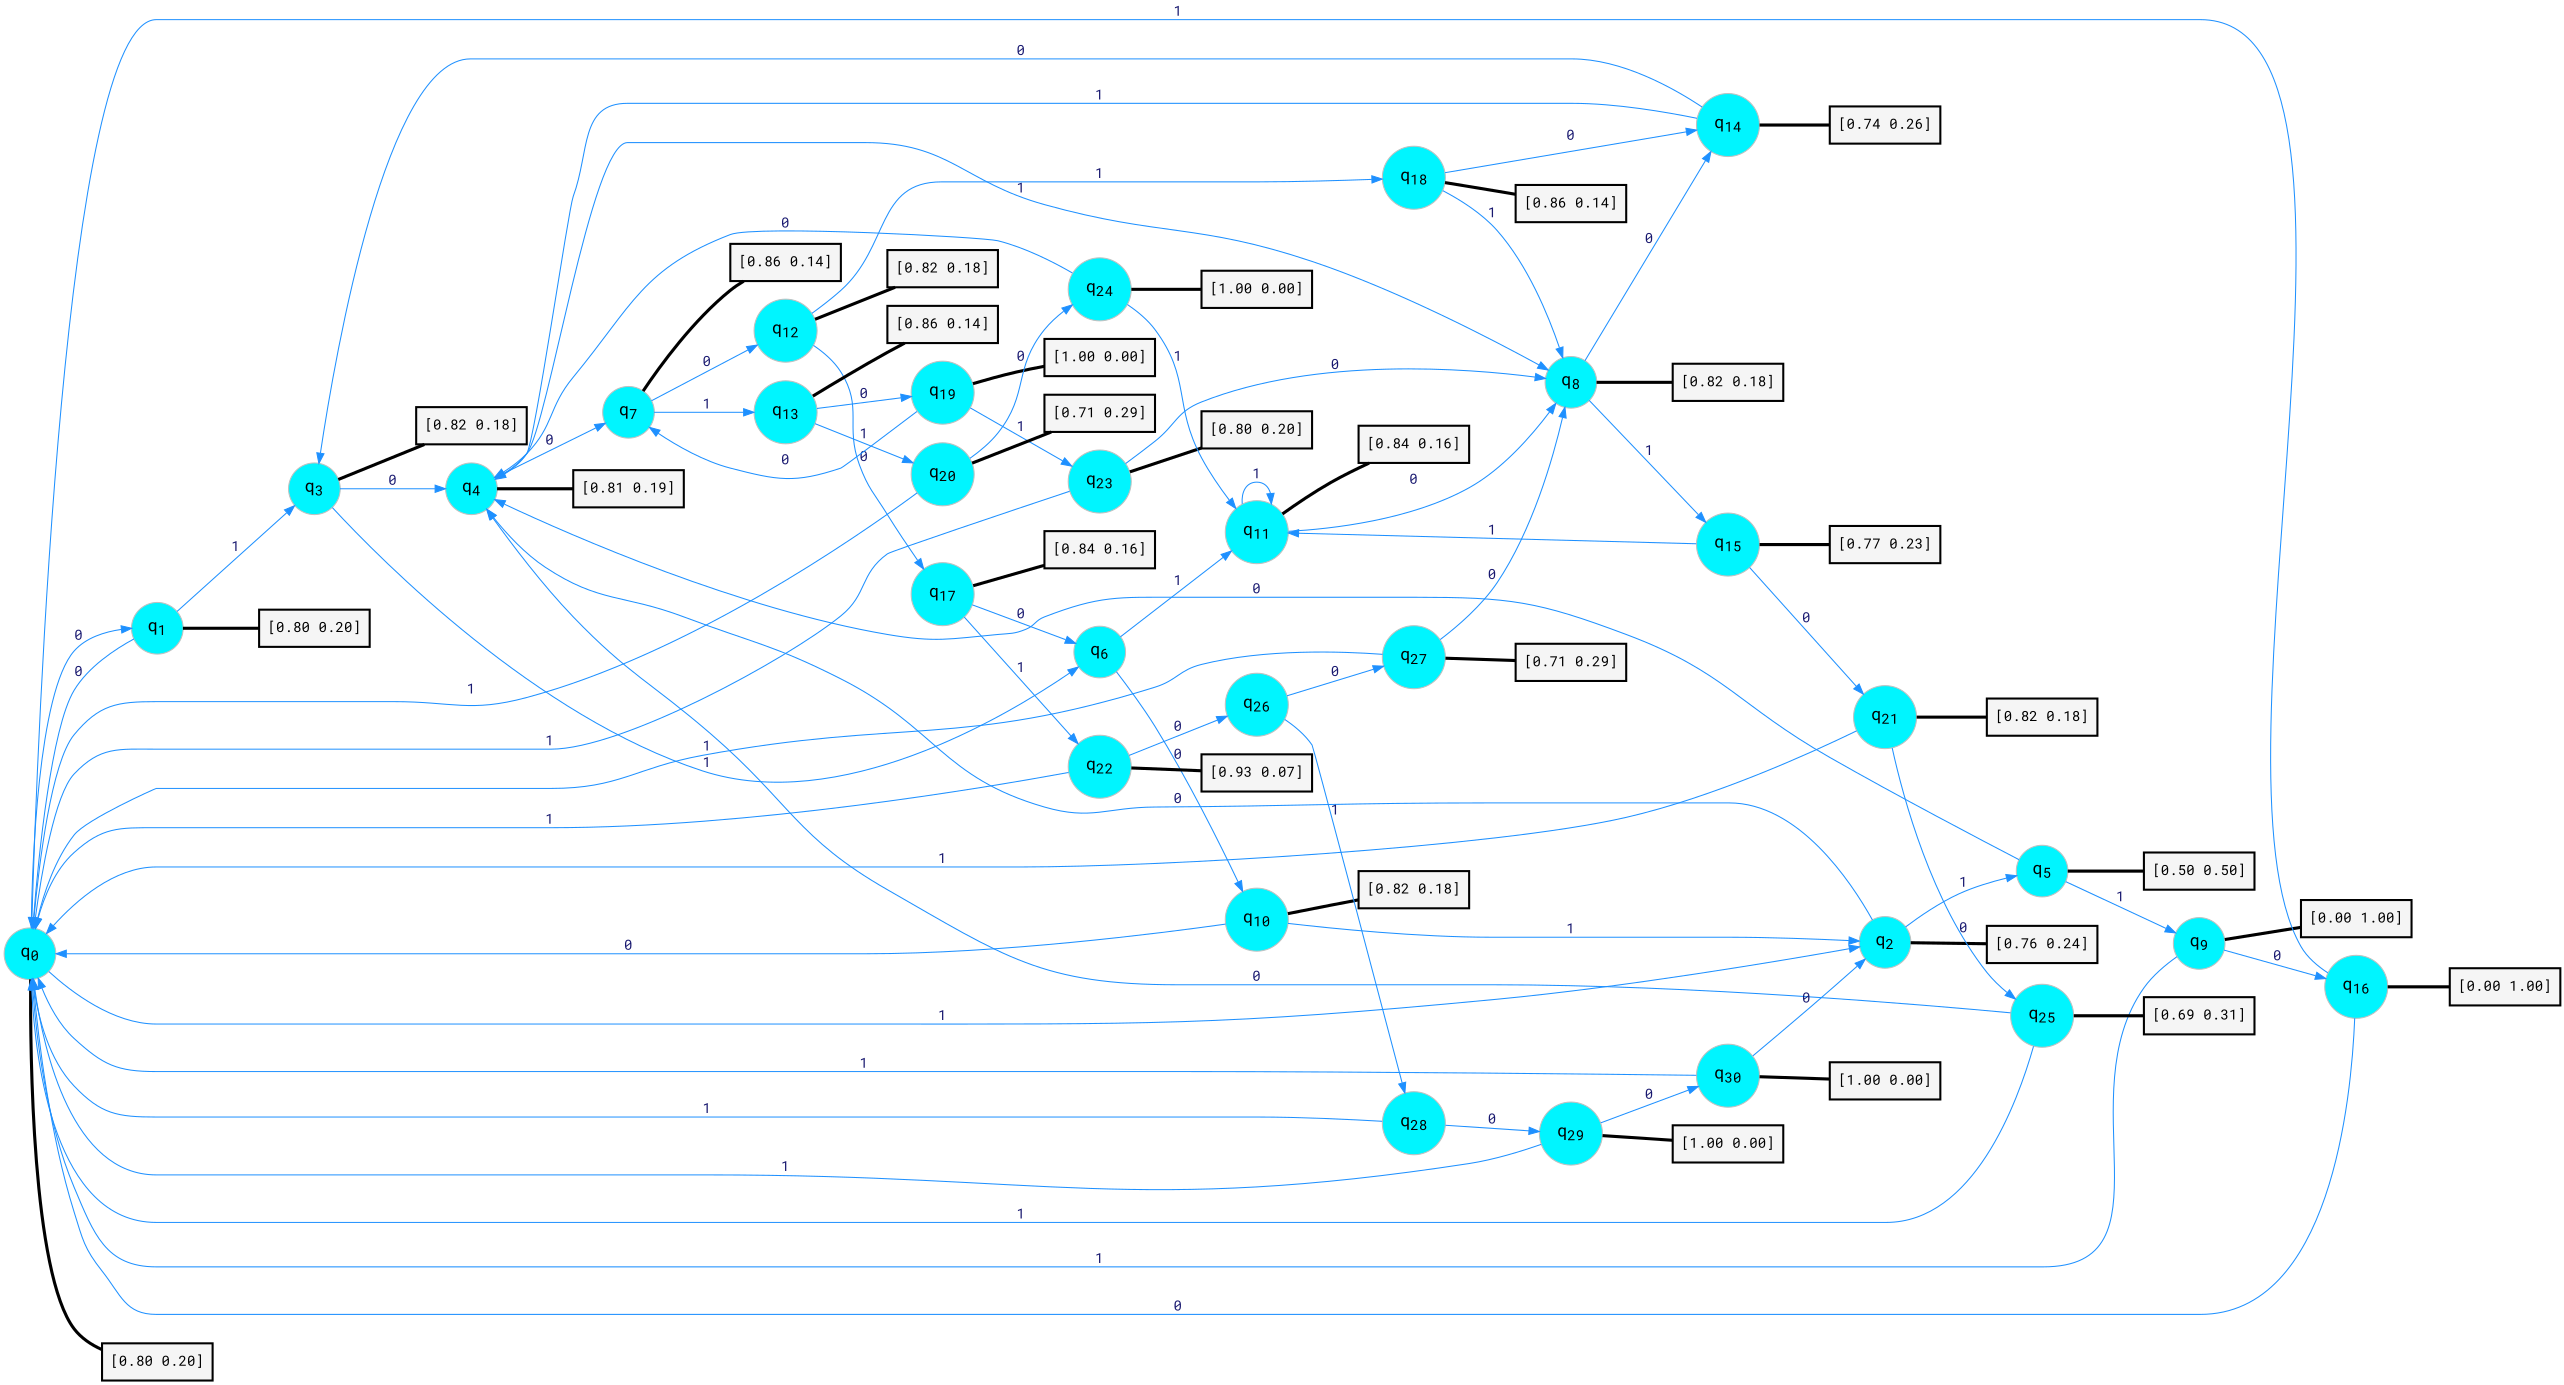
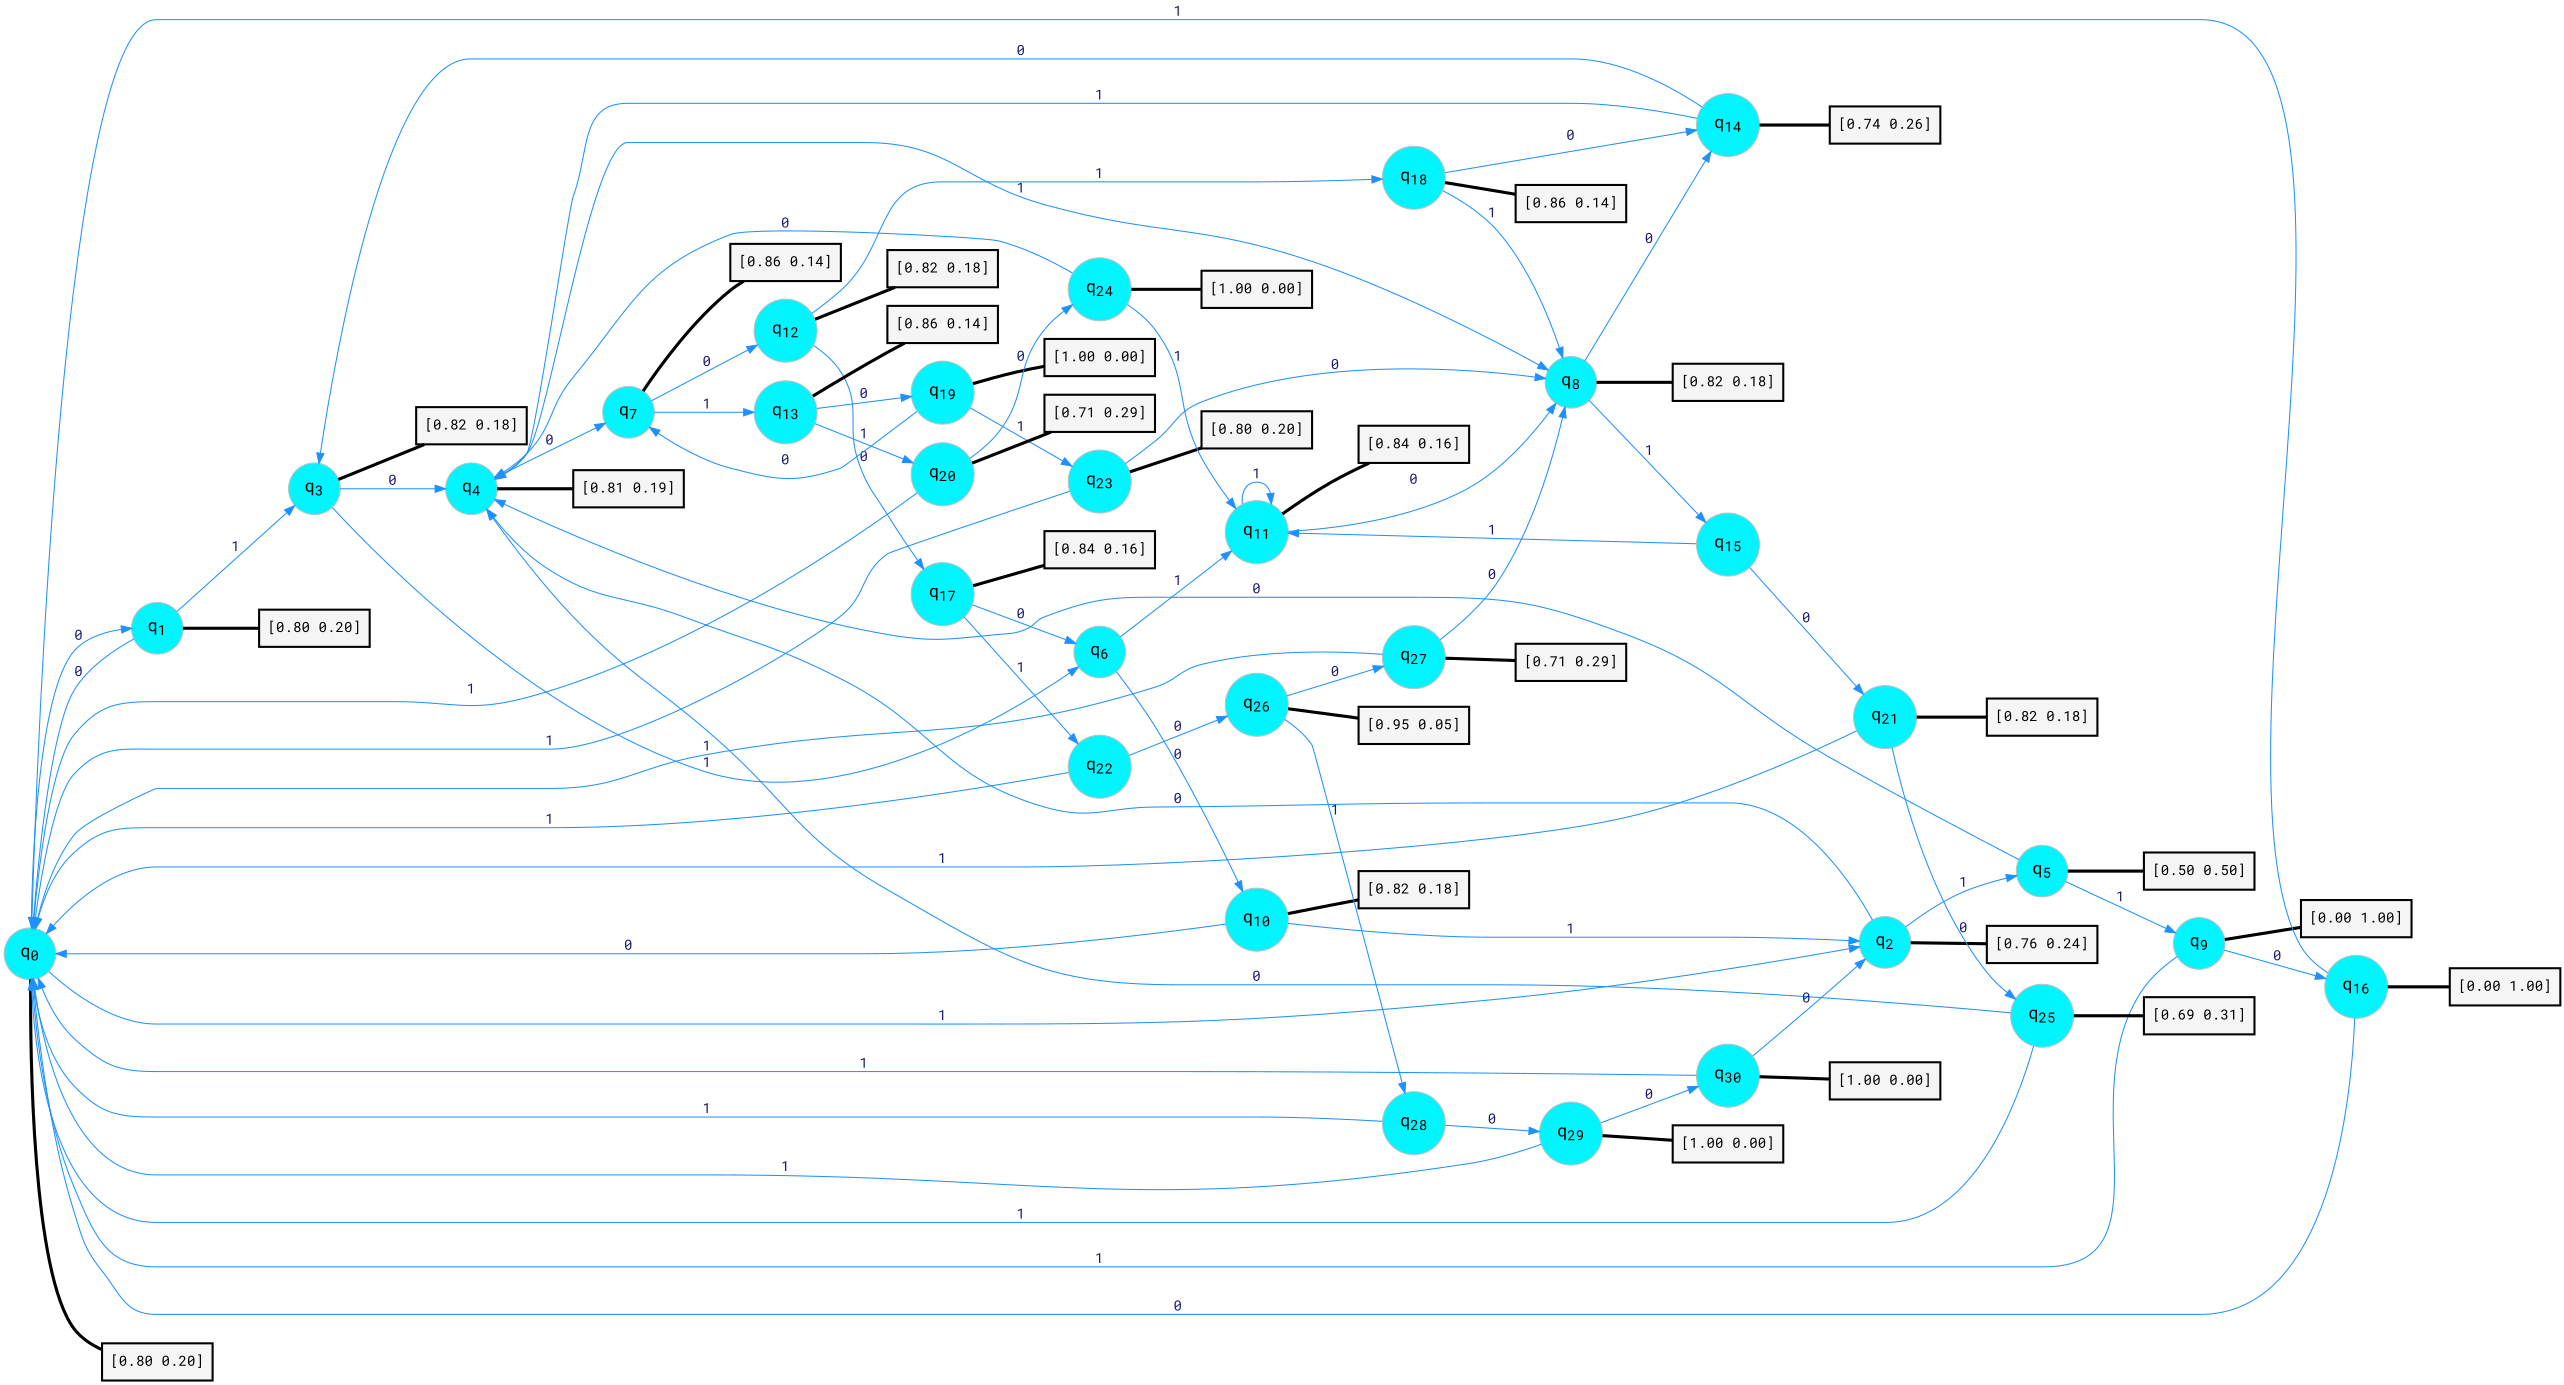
node "[0.77 0.23]": removed
node "[0.95 0.05]": added
node "[0.93 0.07]": removed
